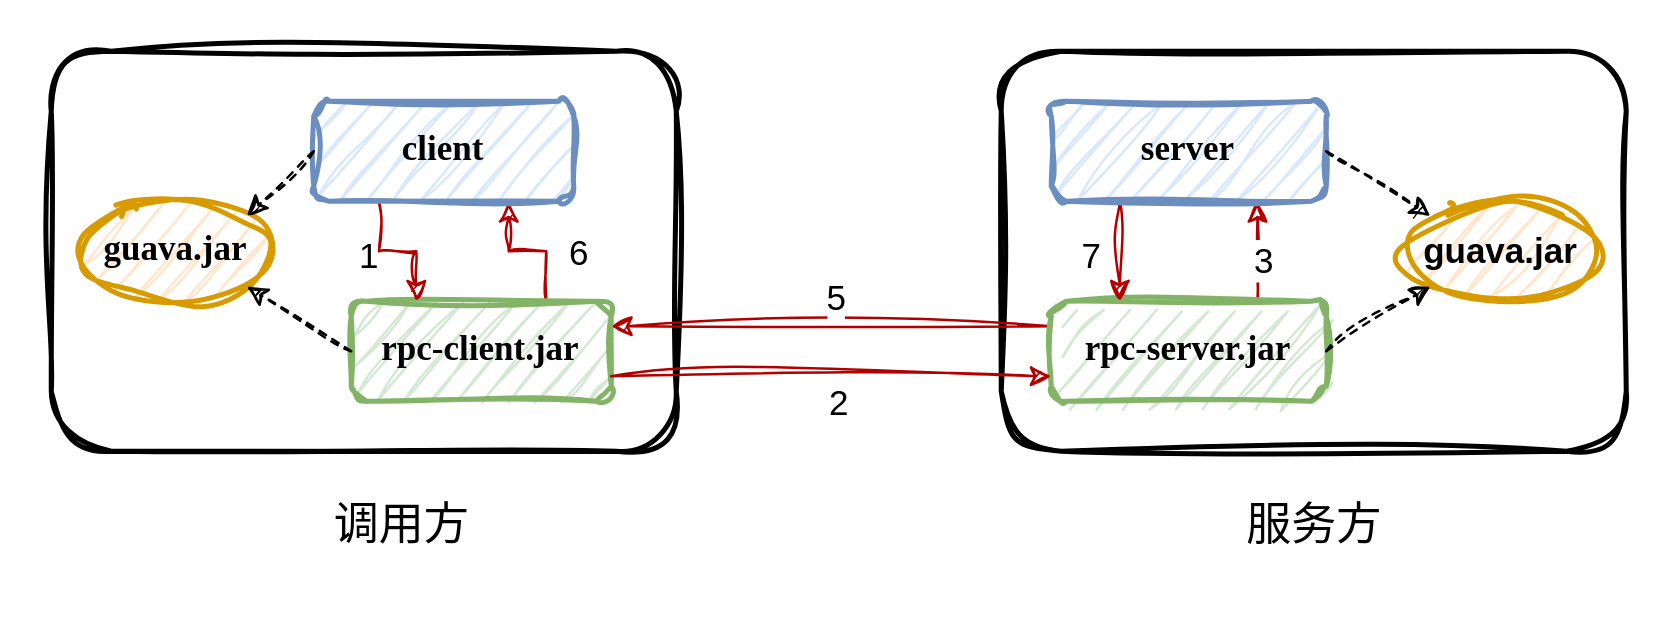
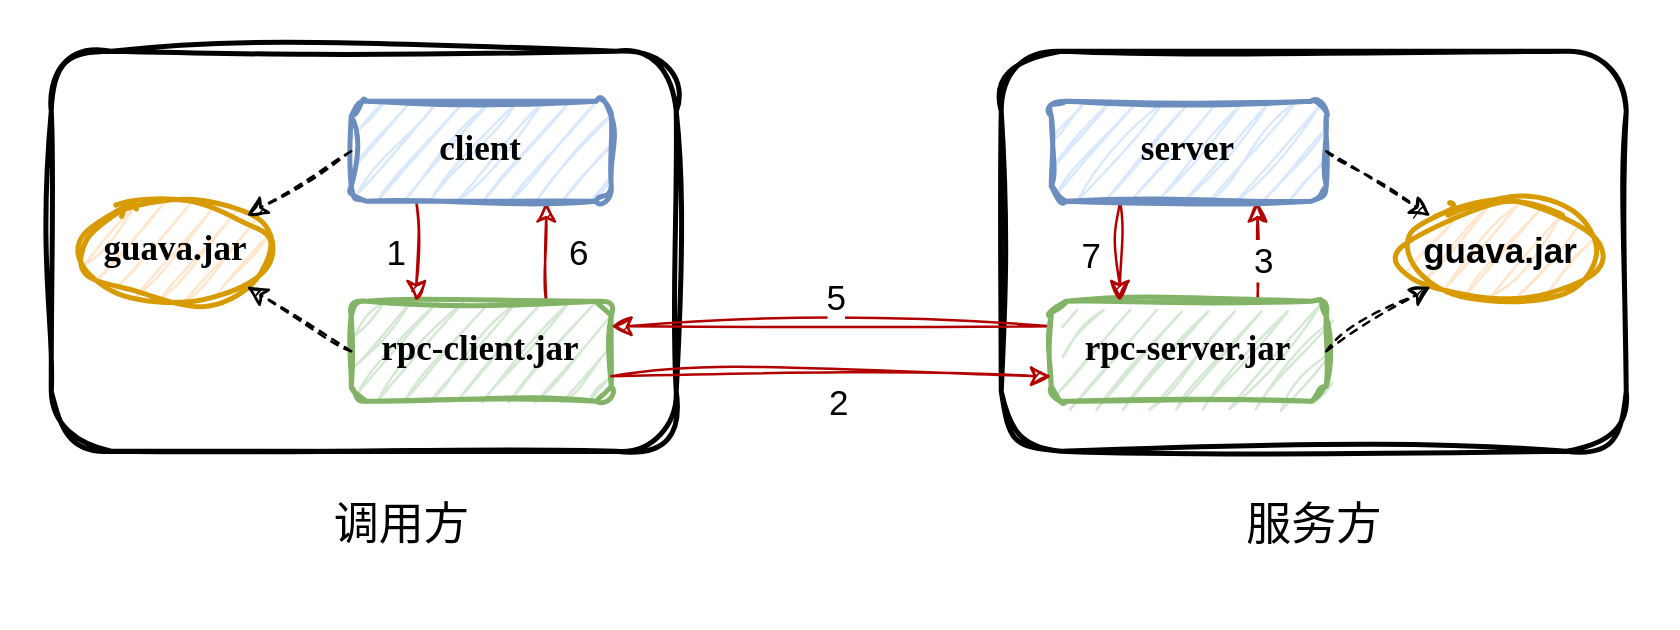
node "client": moved (444, 151) -> (481, 151)
